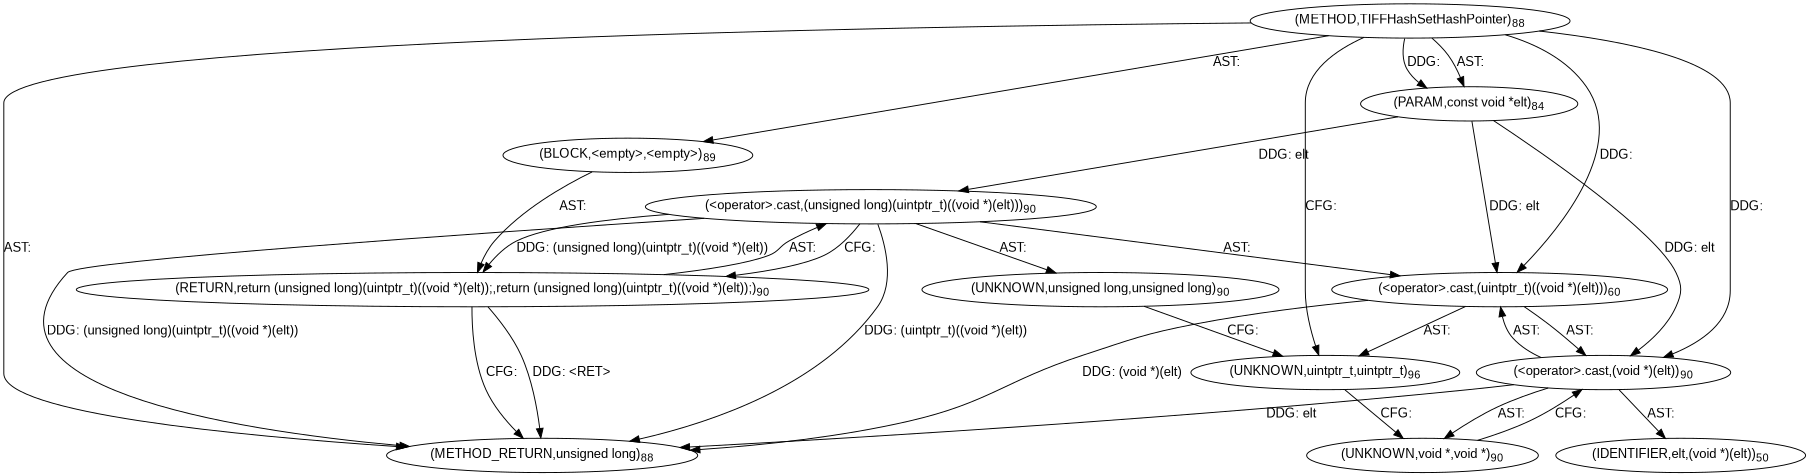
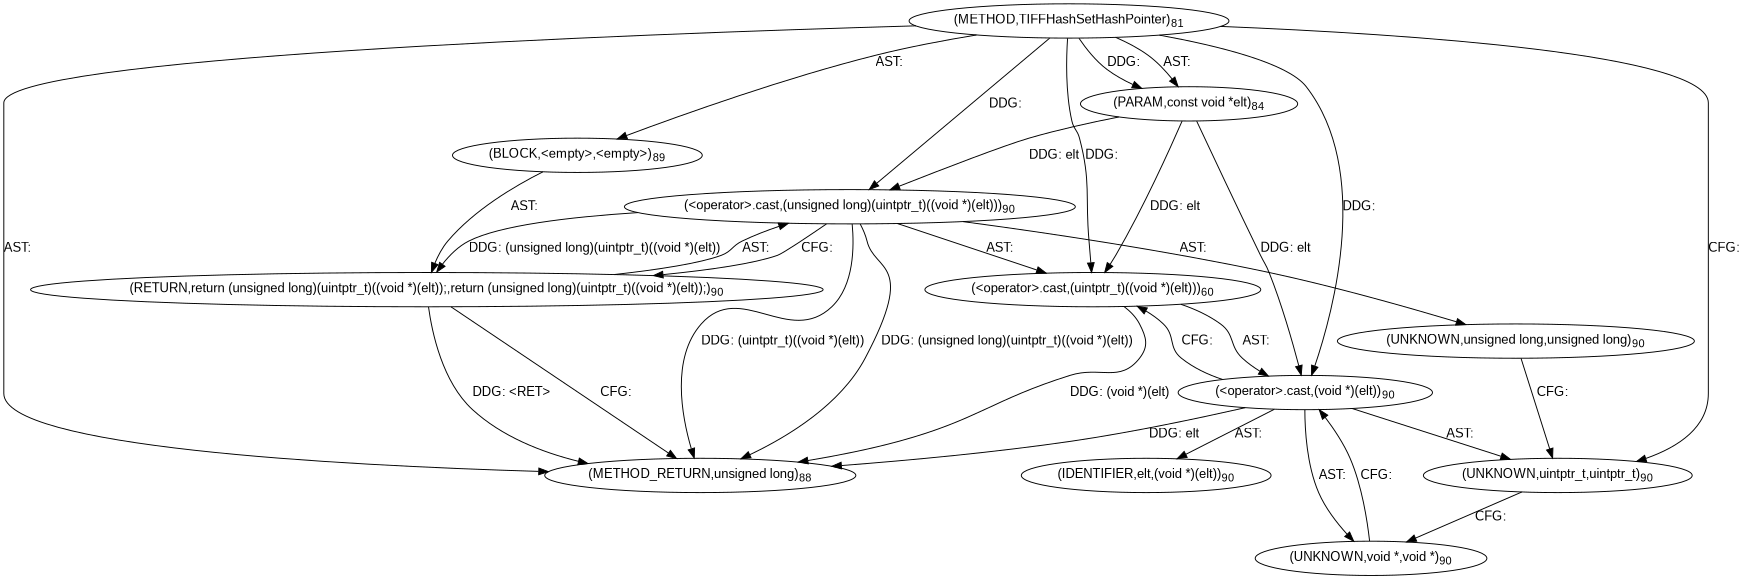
node "(METHOD,TIFFHashSetHashPointer)": text "88" -> "81"
edge "(METHOD,TIFFHashSetHashPointer)" -> "(<operator>.cast,(unsigned long)(uintptr_t)((void *)(elt)))": added, label "DDG:"
edge "(<operator>.cast,(uintptr_t)((void *)(elt)))" -> "(UNKNOWN,uintptr_t,uintptr_t)": now "(<operator>.cast,(void *)(elt))" -> "(UNKNOWN,uintptr_t,uintptr_t)"
edge "(<operator>.cast,(void *)(elt))" -> "(<operator>.cast,(uintptr_t)((void *)(elt)))": label "AST: " -> "CFG: "
node "(UNKNOWN,uintptr_t,uintptr_t)": text "96" -> "90"
node "(IDENTIFIER,elt,(void *)(elt))": text "50" -> "90"
